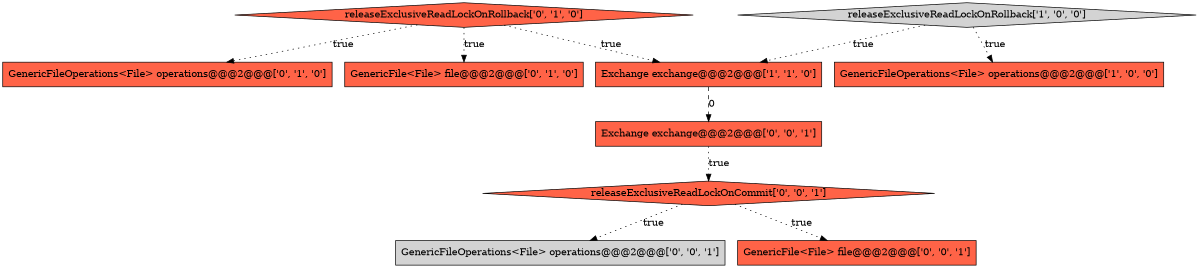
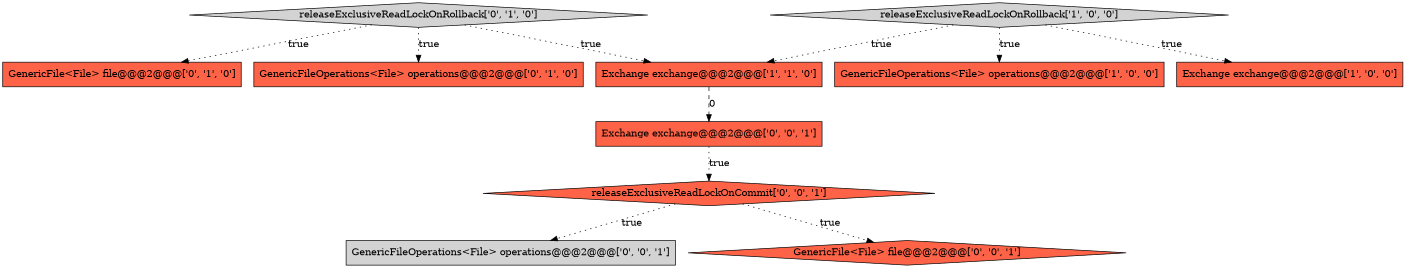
node "releaseExclusiveReadLockOnRollback['0', '1', '0']": fillcolor tomato -> lightgray
node "Exchange exchange@@@2@@@['1', '0', '0']": added
node "GenericFile<File> file@@@2@@@['0', '0', '1']": shape box -> diamond
